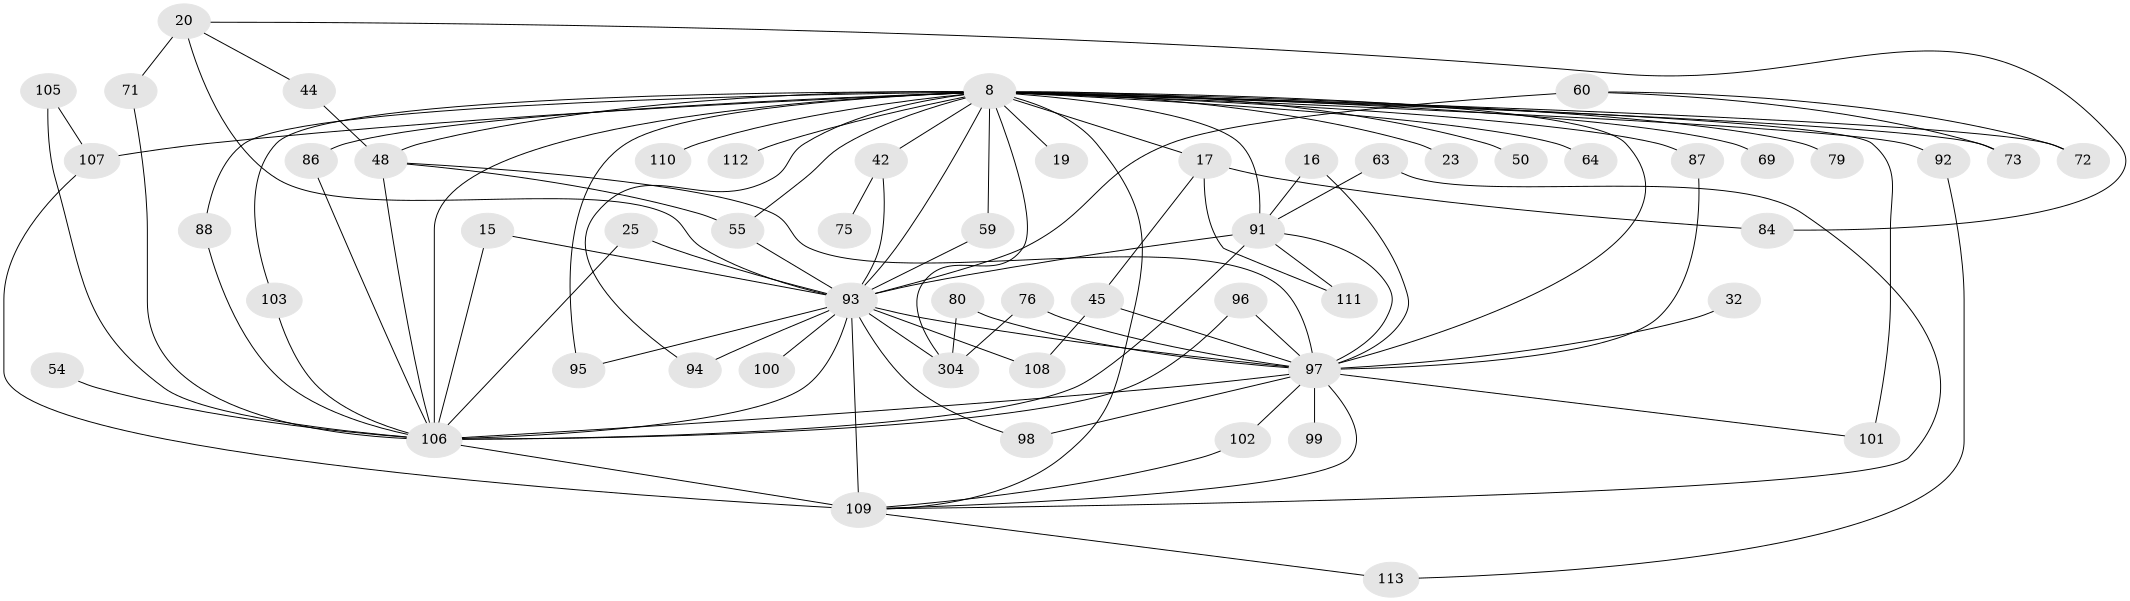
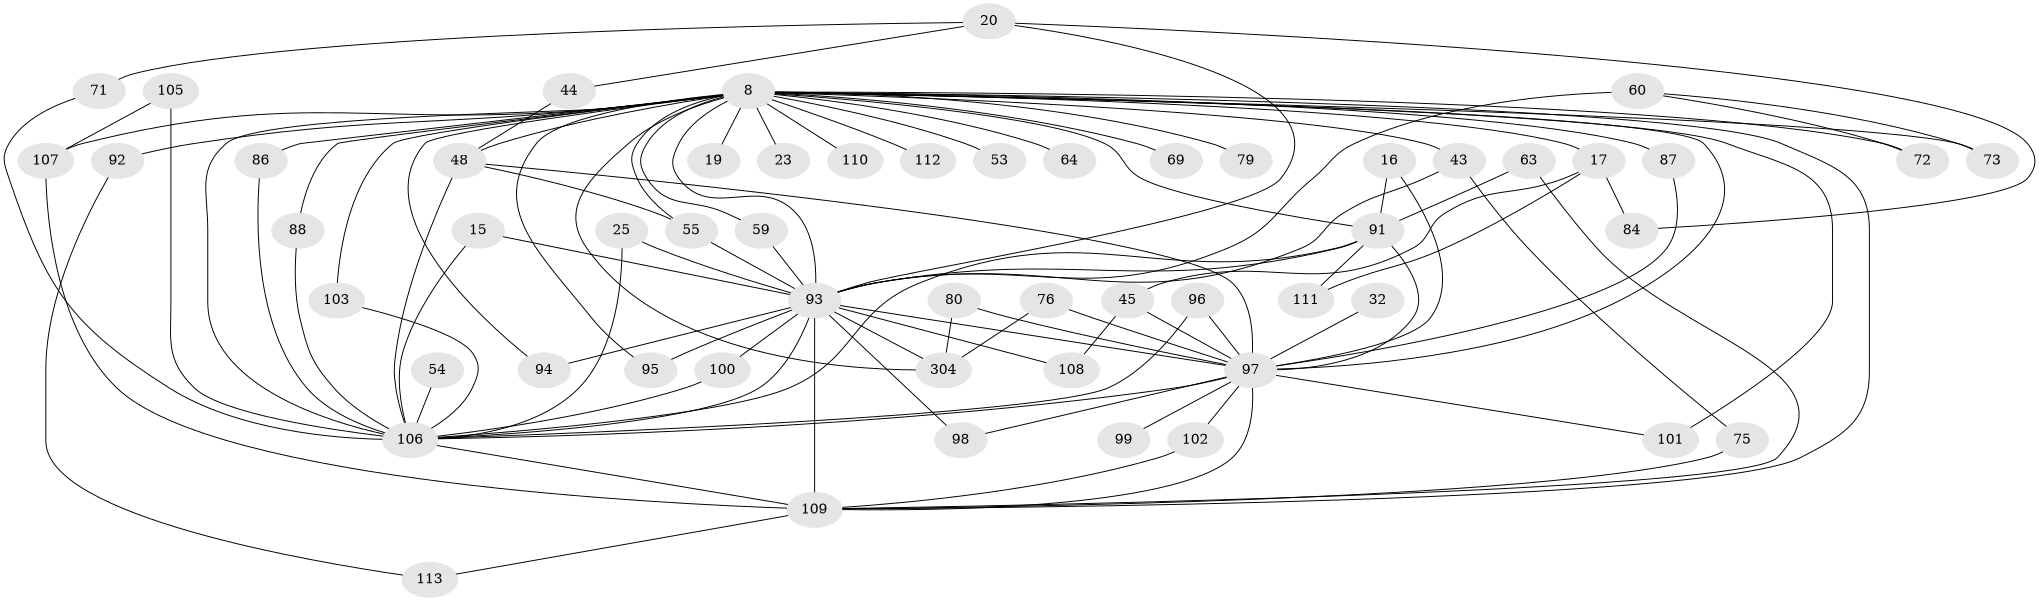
node "42": label "42" -> "43"
node "50": label "50" -> "53"
edge "100" -- "106": added
edge "75" -- "109": added
